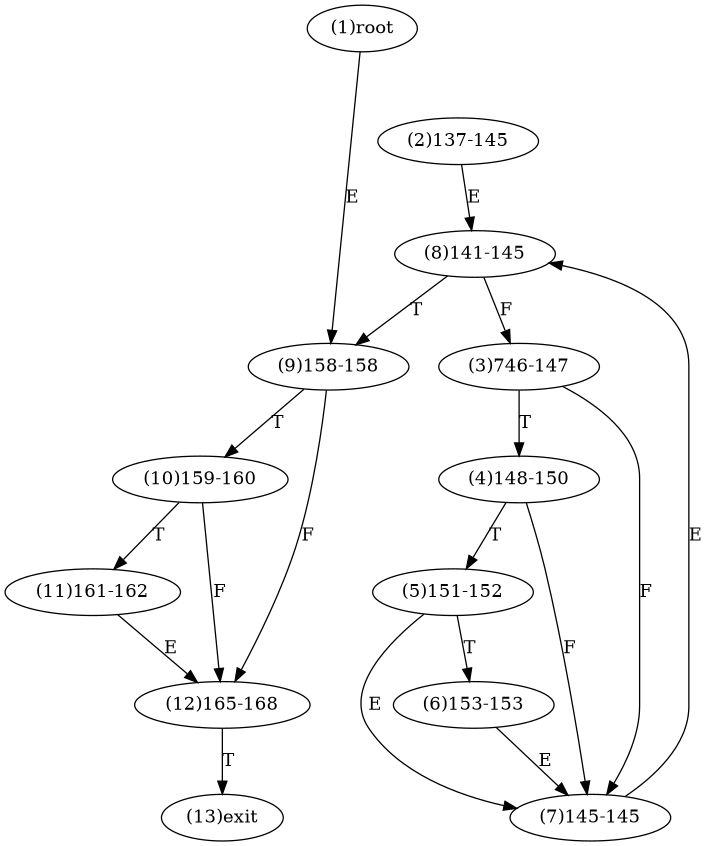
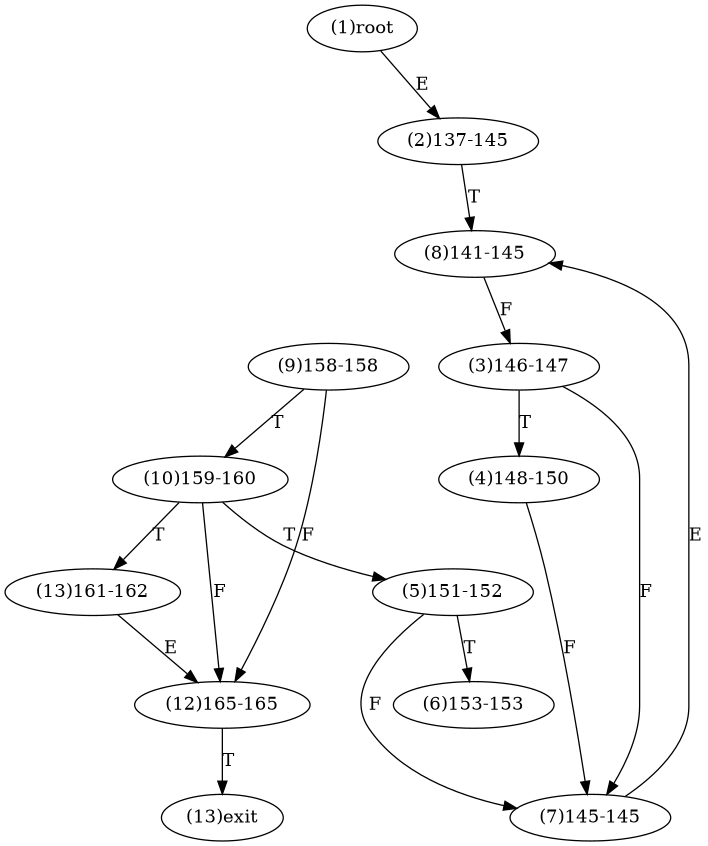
edge "(1)root" -> "(9)158-158": now "(1)root" -> "(2)137-145"
edge "(2)137-145" -> "(8)141-145": label "E" -> "T"
edge "(8)141-145" -> "(9)158-158": removed, label "T"
node "(3)746-147": label "(3)746-147" -> "(3)146-147"
edge "(4)148-150" -> "(5)151-152": now "(10)159-160" -> "(5)151-152"
node "(11)161-162": label "(11)161-162" -> "(13)161-162"
node "(12)165-168": label "(12)165-168" -> "(12)165-165"
edge "(5)151-152" -> "(7)145-145": label "E" -> "F"
edge "(6)153-153" -> "(7)145-145": removed, label "E"
